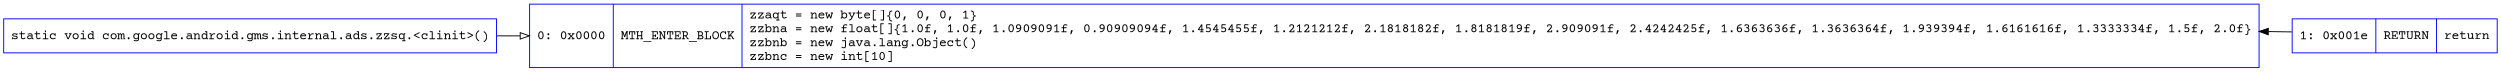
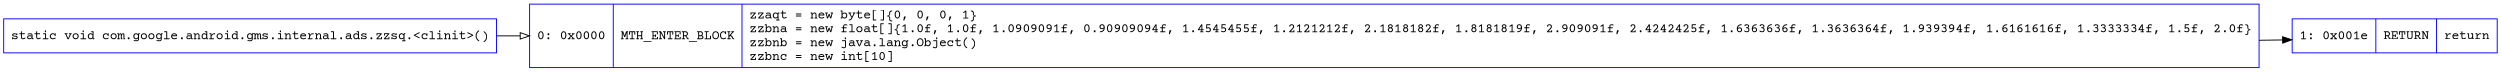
edge "1: 0x001e" -> "0: 0x0000": reversed
